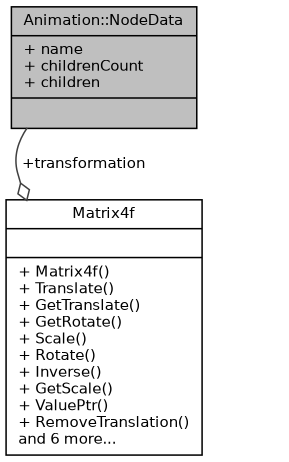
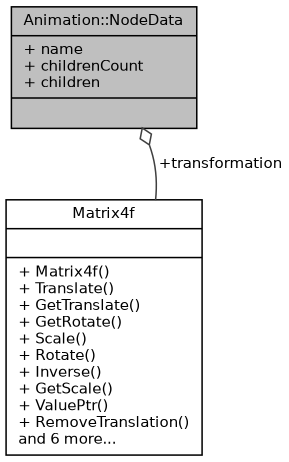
edge "Animation::NodeData" -> "Matrix4f": reversed
